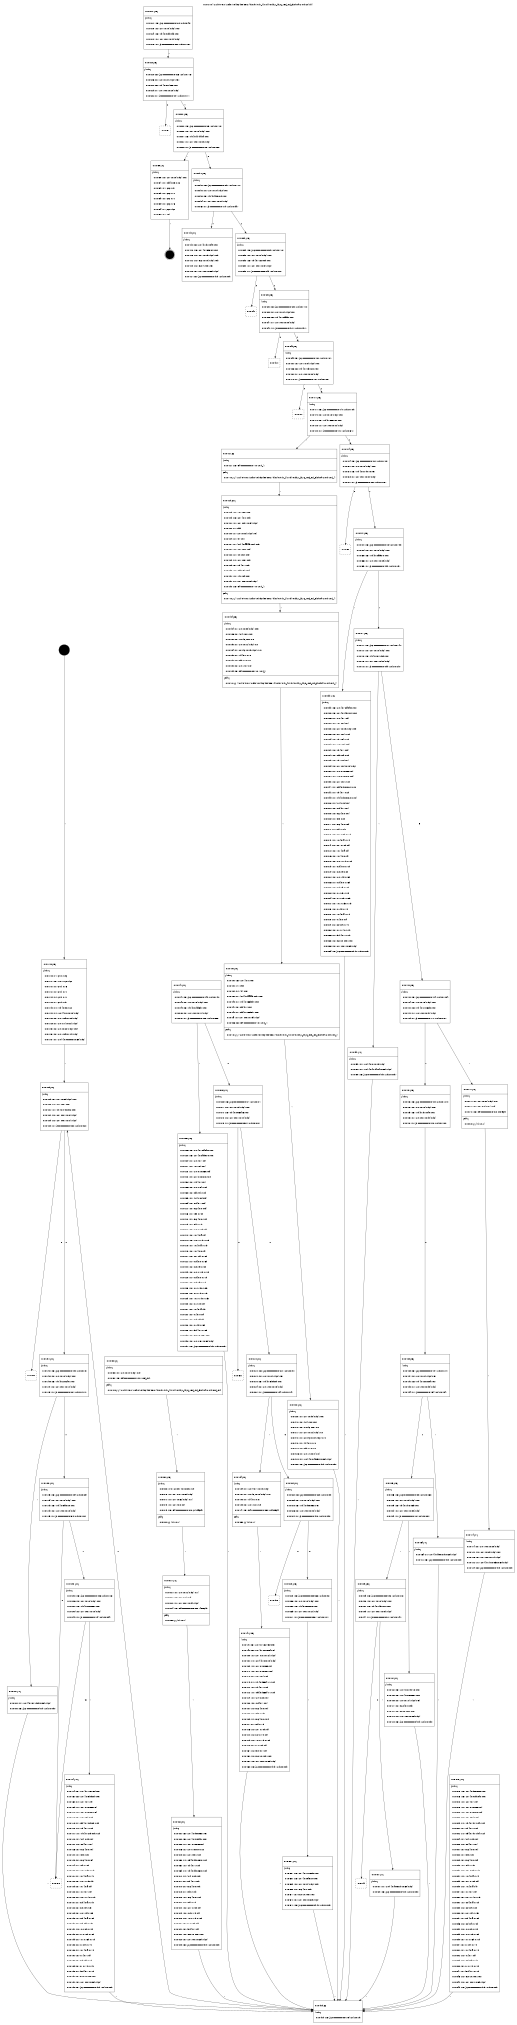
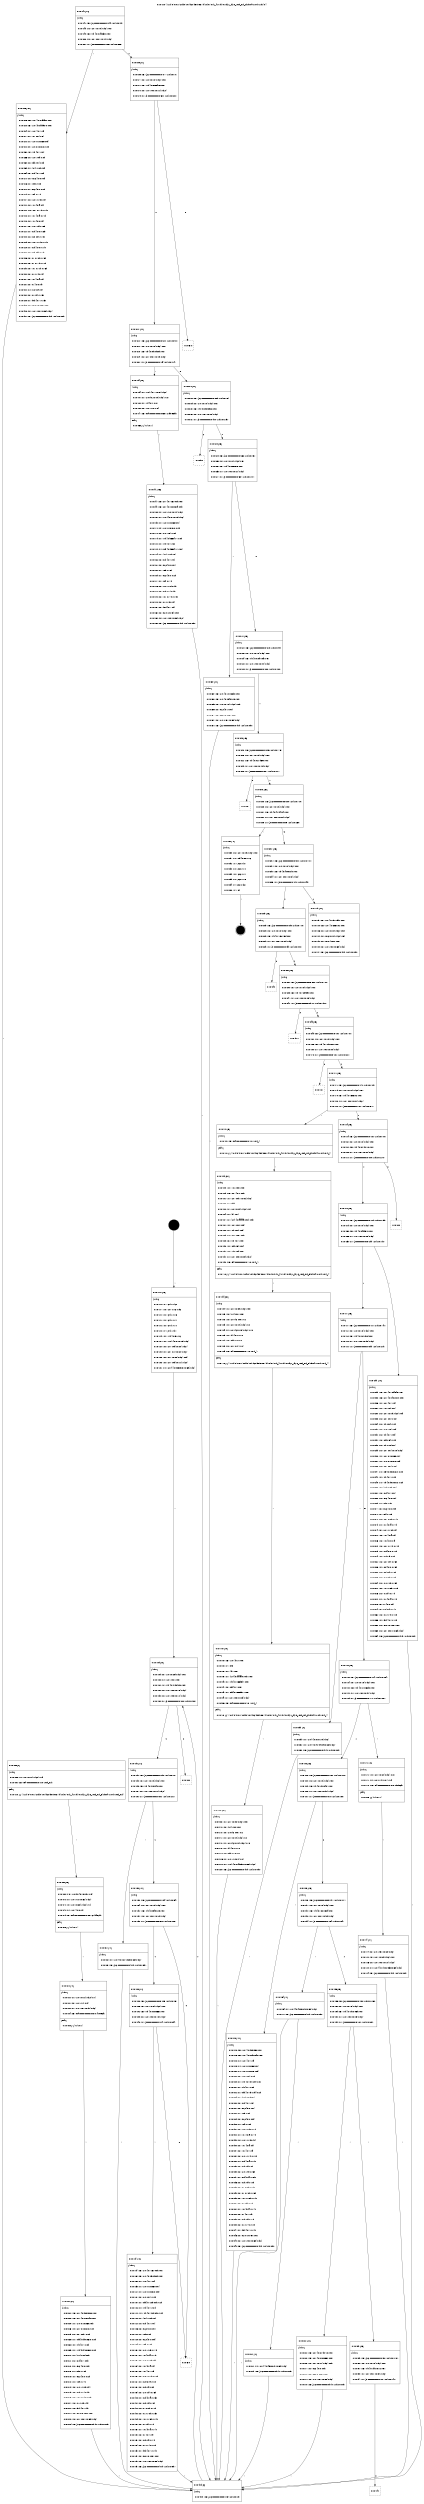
edge "0x40134e [25]" -> "0x401367 [25]": added, label "12"
edge "0x4014de [25]" -> "0x401964 [12]": now "0x40175f [12]" -> "0x401964 [12]"
edge "0x401493 [25]" -> "0x401970 [144]": added, label "1"
